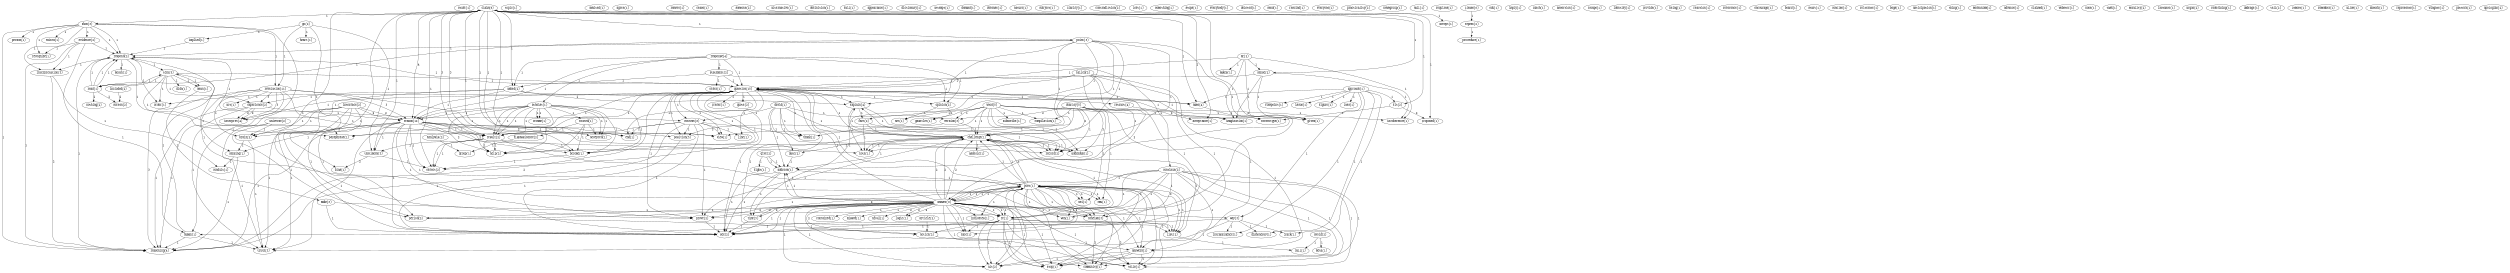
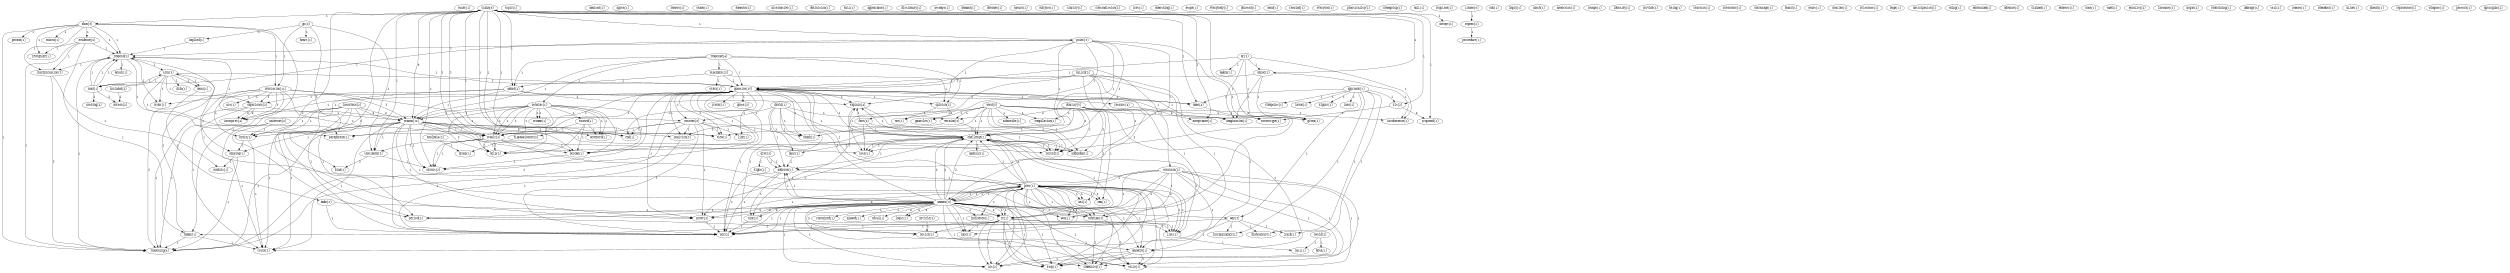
edge "explain(4)" -> "fact(2)": reversed
